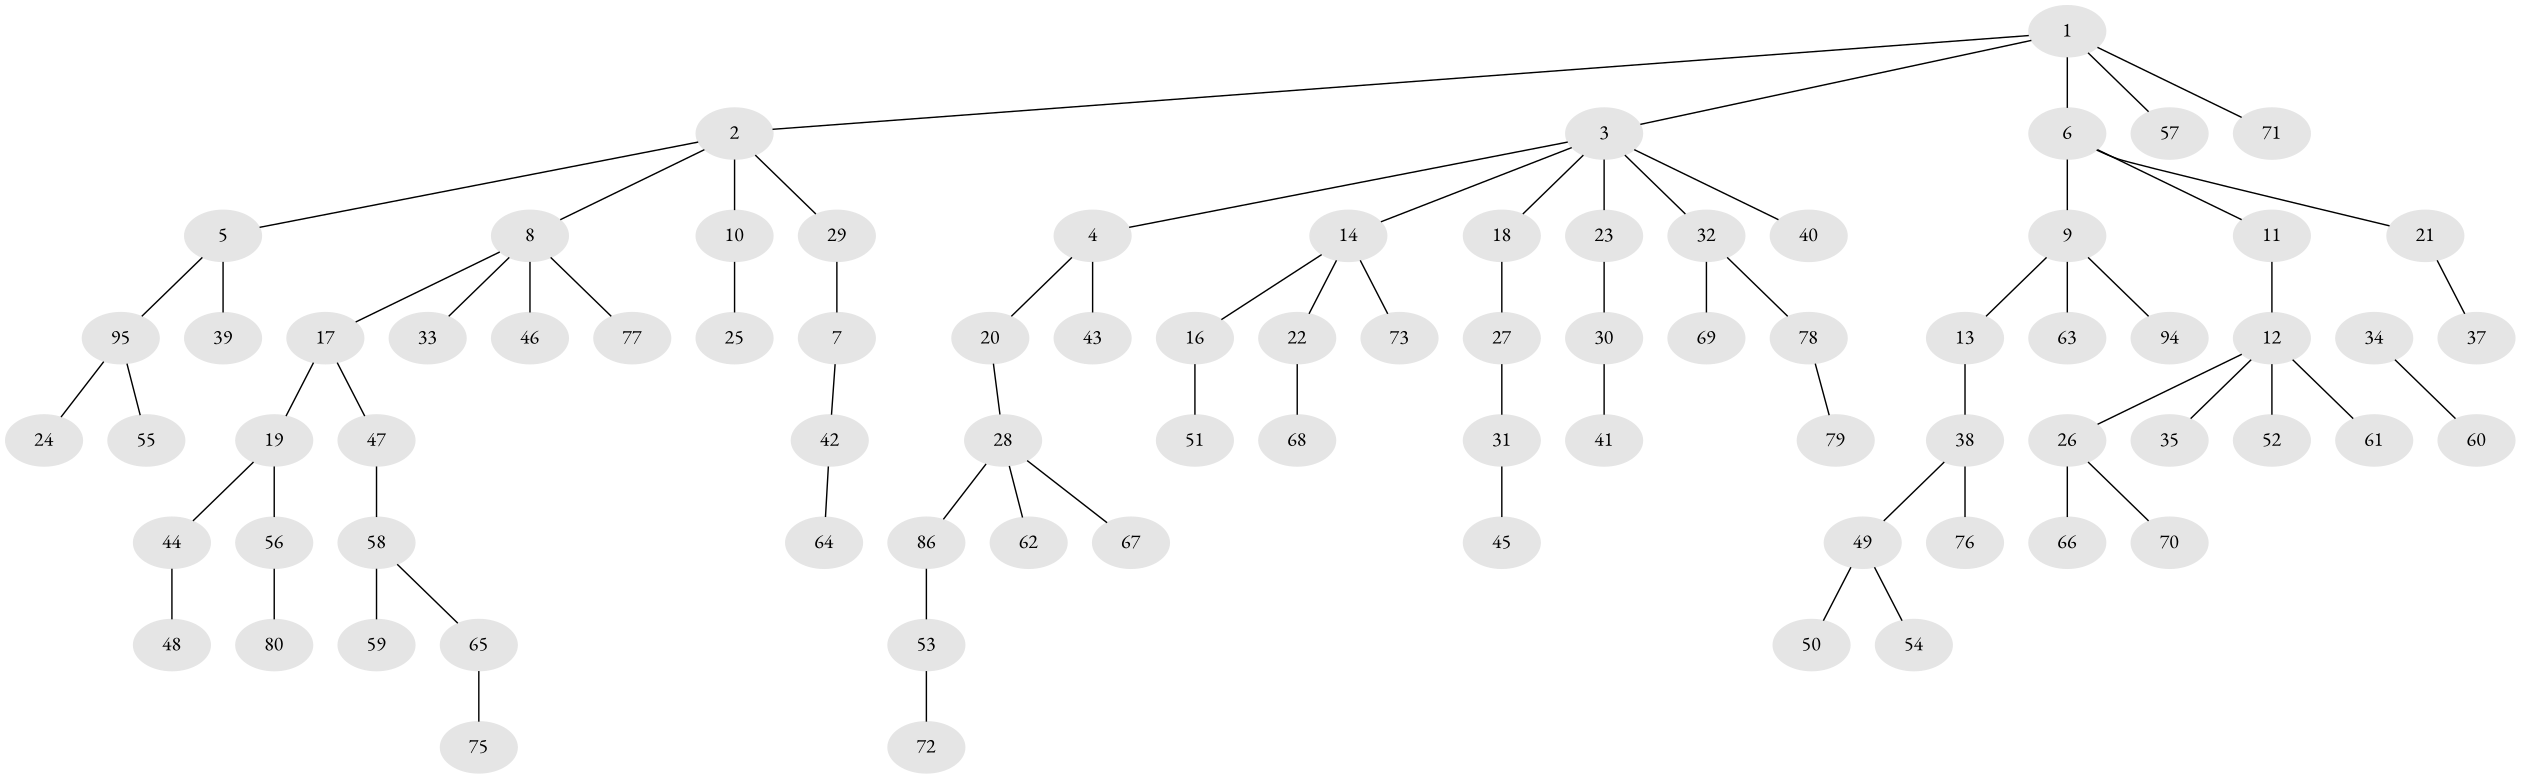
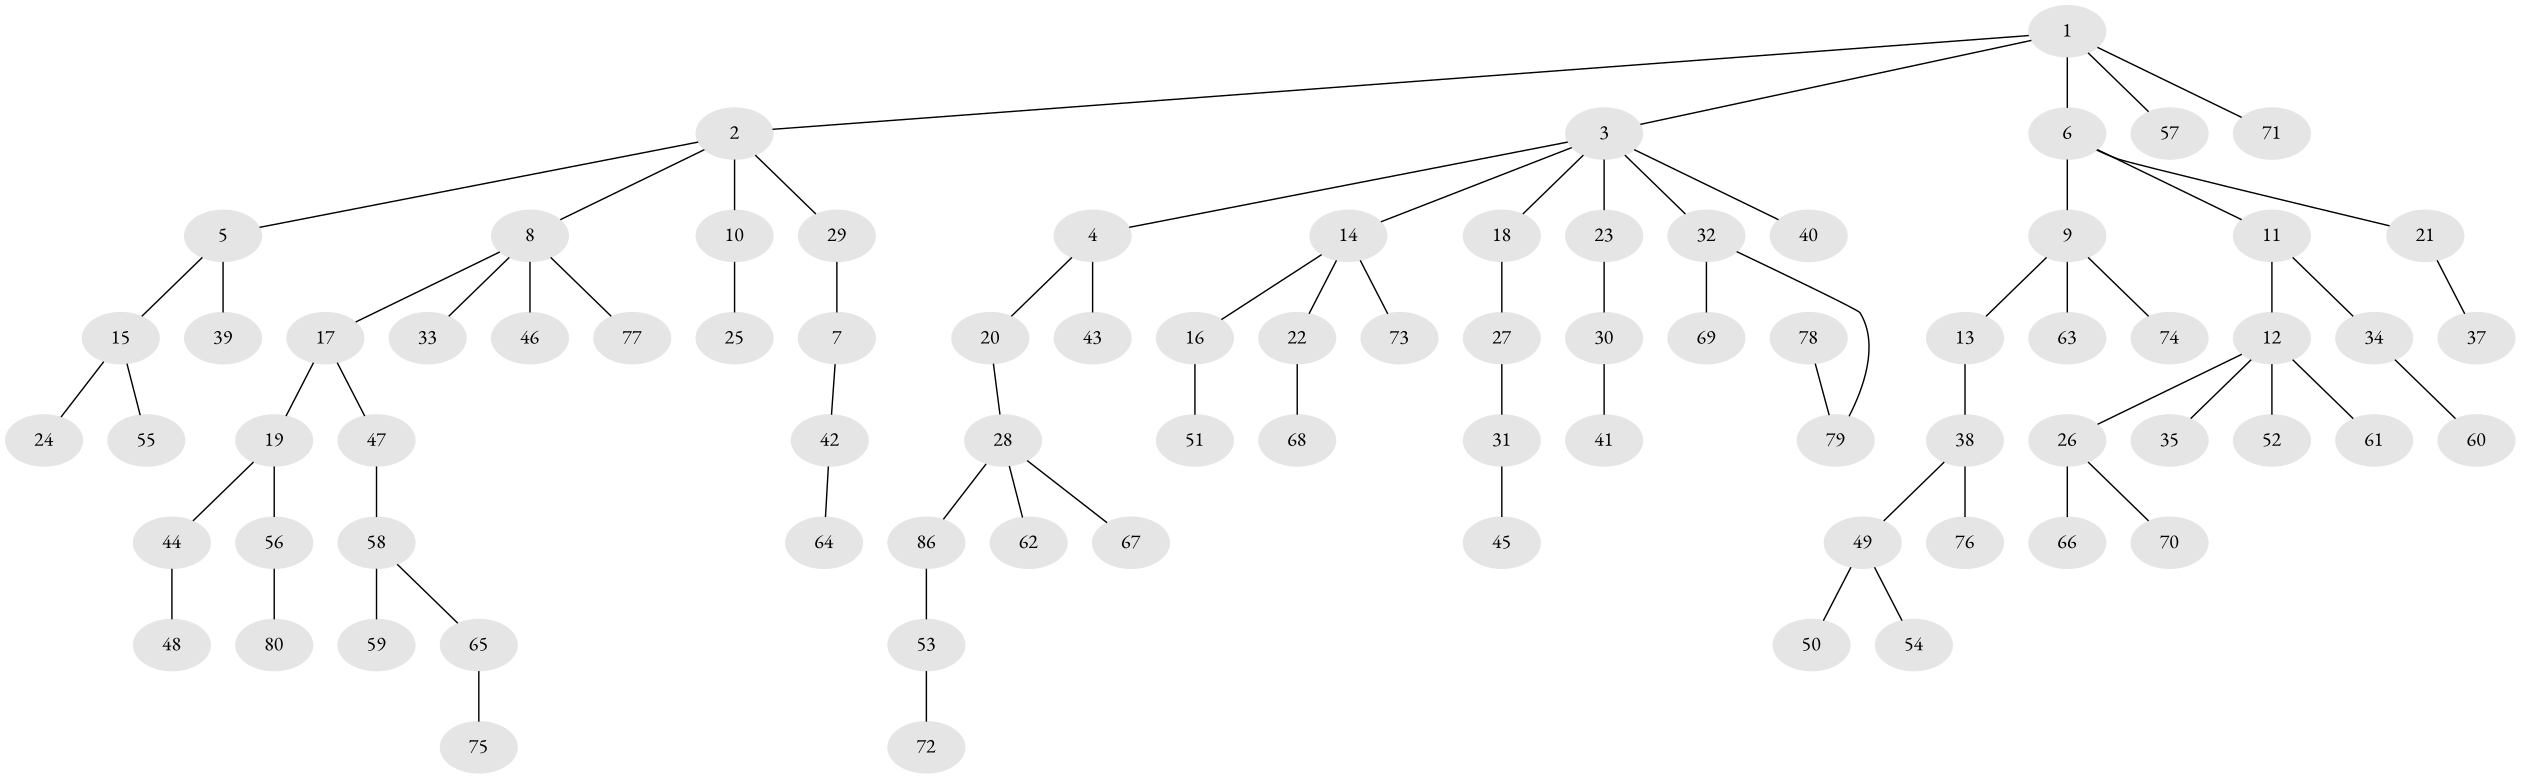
edge "32" -- "78": now "32" -- "79"
edge "11" -- "34": added
node "95": label "95" -> "15"
node "94": label "94" -> "74"
